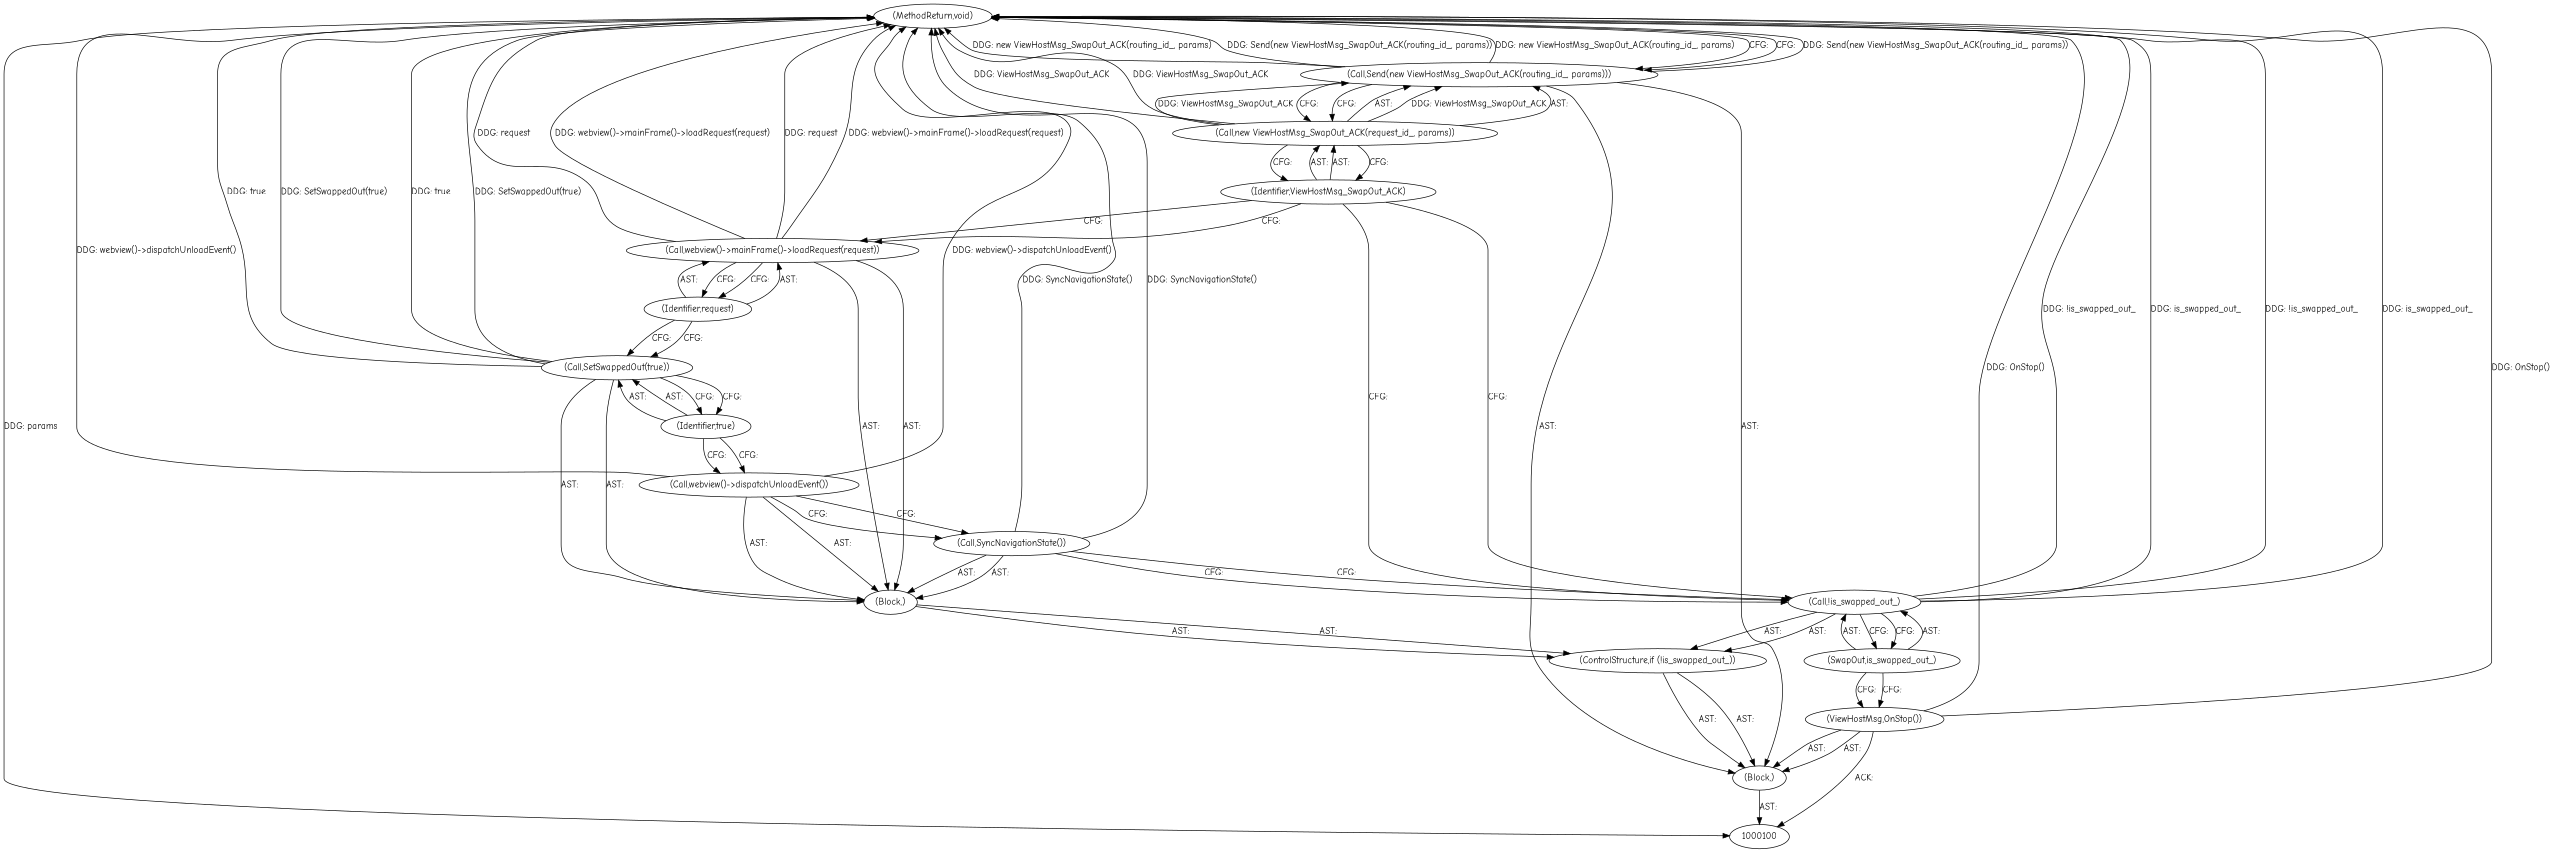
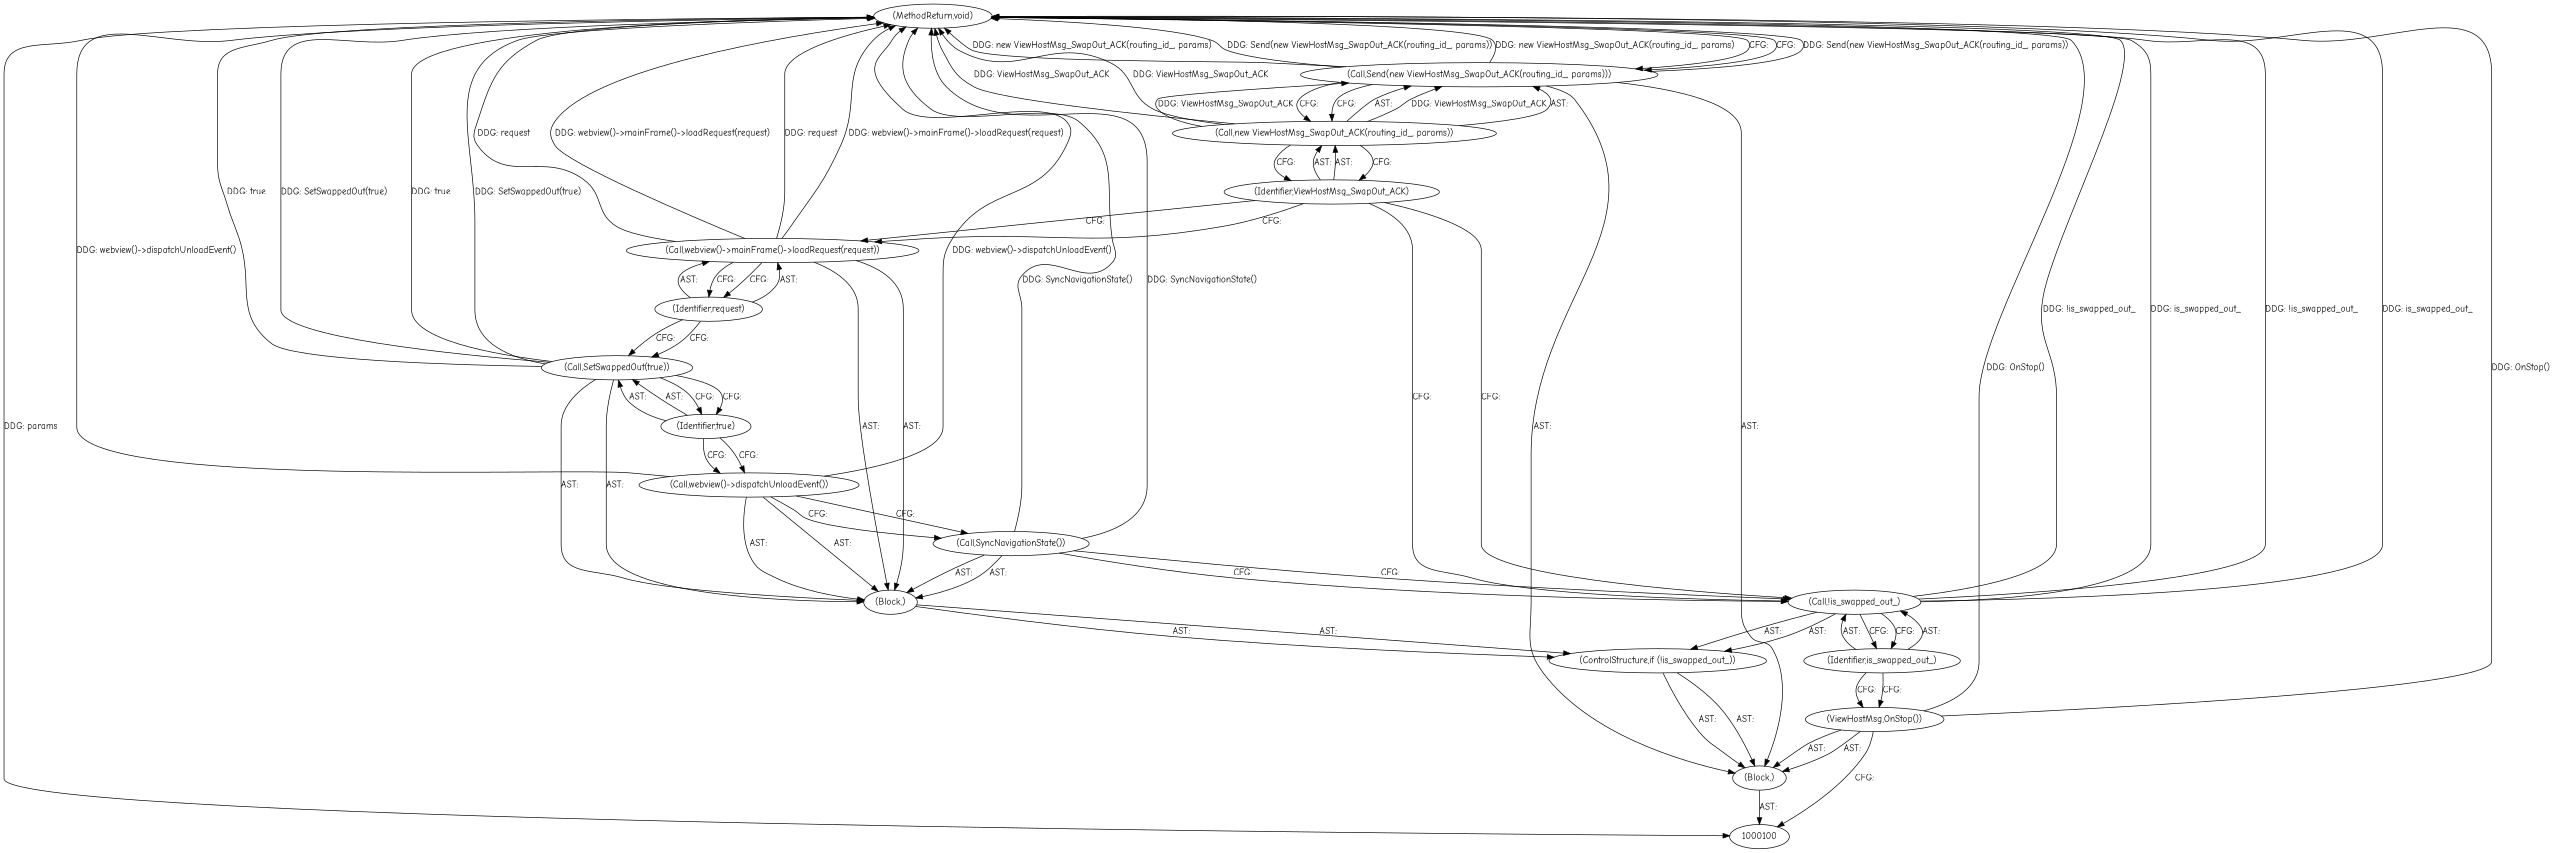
node "(Call,new ViewHostMsg_SwapOut_ACK(request_id_, params))": label "(Call,new ViewHostMsg_SwapOut_ACK(request_id_, params))" -> "(Call,new ViewHostMsg_SwapOut_ACK(routing_id_, params))"
node "(SwapOut,is_swapped_out_)": label "(SwapOut,is_swapped_out_)" -> "(Identifier,is_swapped_out_)"
edge "(ViewHostMsg,OnStop())" -> "1000100": label "ACK: " -> "CFG: "
